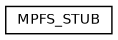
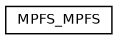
node "MPFS_STUB": label "MPFS_STUB" -> "MPFS_MPFS"
